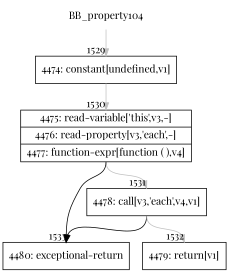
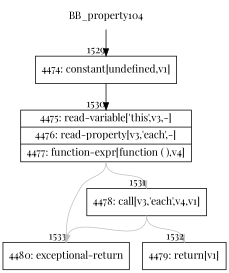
edge "BB_property104" -> "4474: constant[undefined,v1]": color gray -> black
edge "4474: constant[undefined,v1]" -> "4475: read-variable['this',v3,-]": color gray -> black
edge "4475: read-variable['this',v3,-]" -> "4480: exceptional-return": color black -> gray
edge "4478: call[v3,'each',v4,v1]" -> "4480: exceptional-return": color black -> gray
